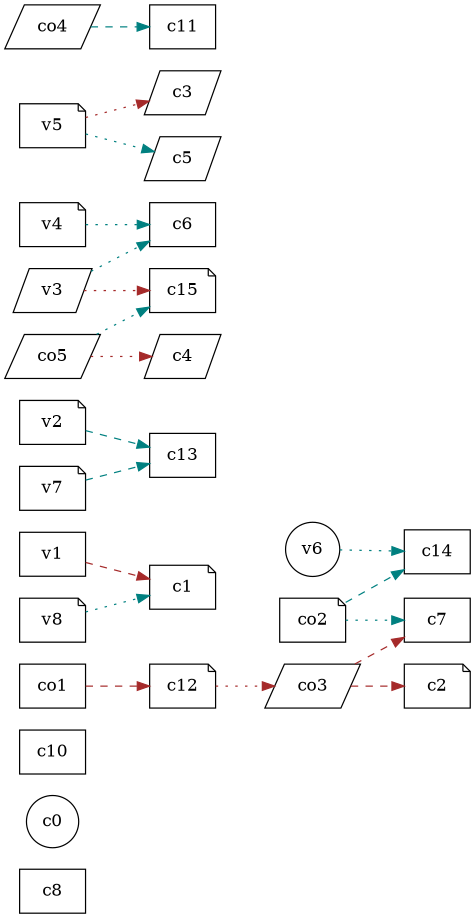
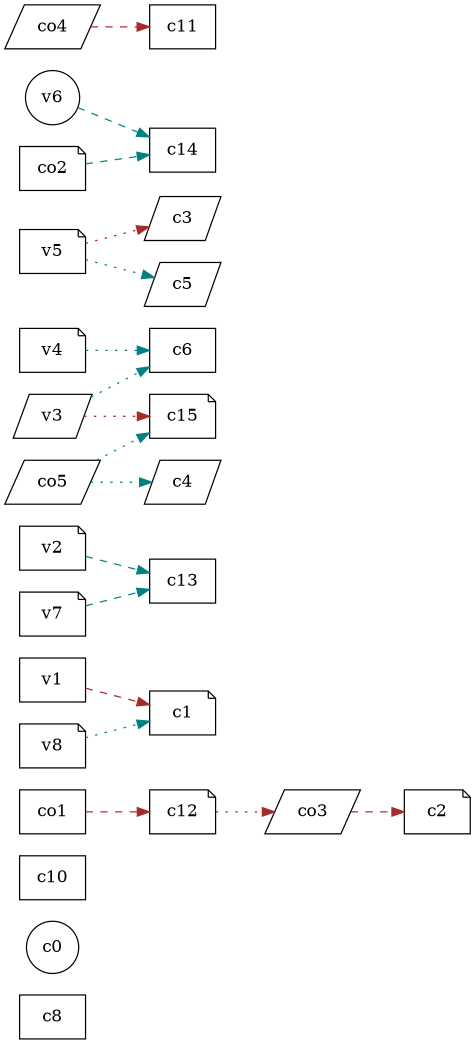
edge "co4" -> "c11": color teal -> brown
edge "co5" -> "c4": color brown -> teal
edge "v6" -> "c14": style dotted -> dashed
node "c7": removed
